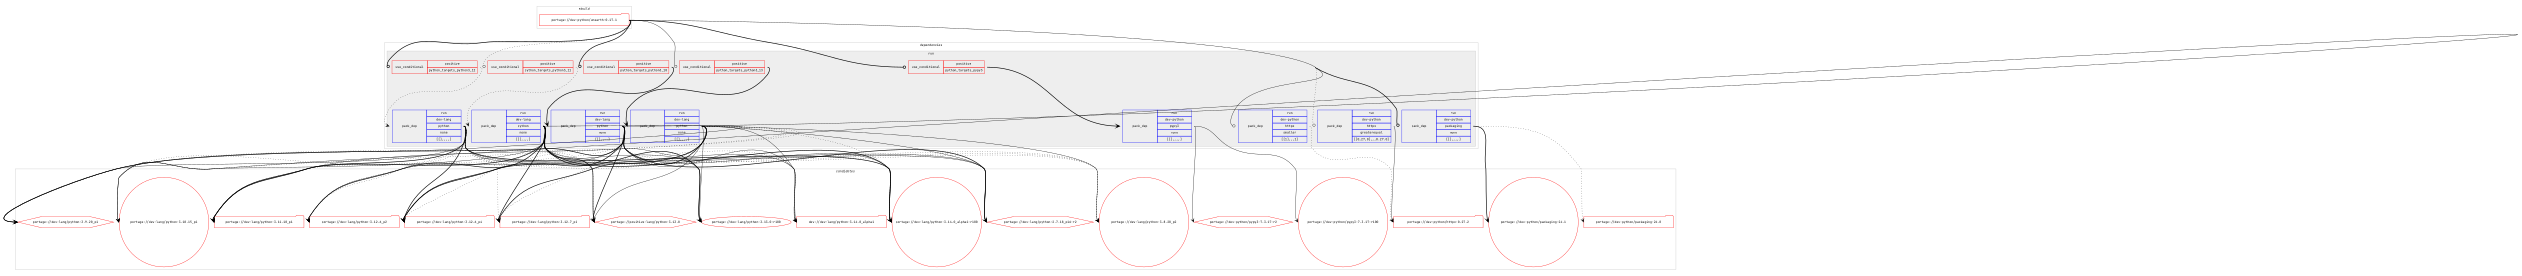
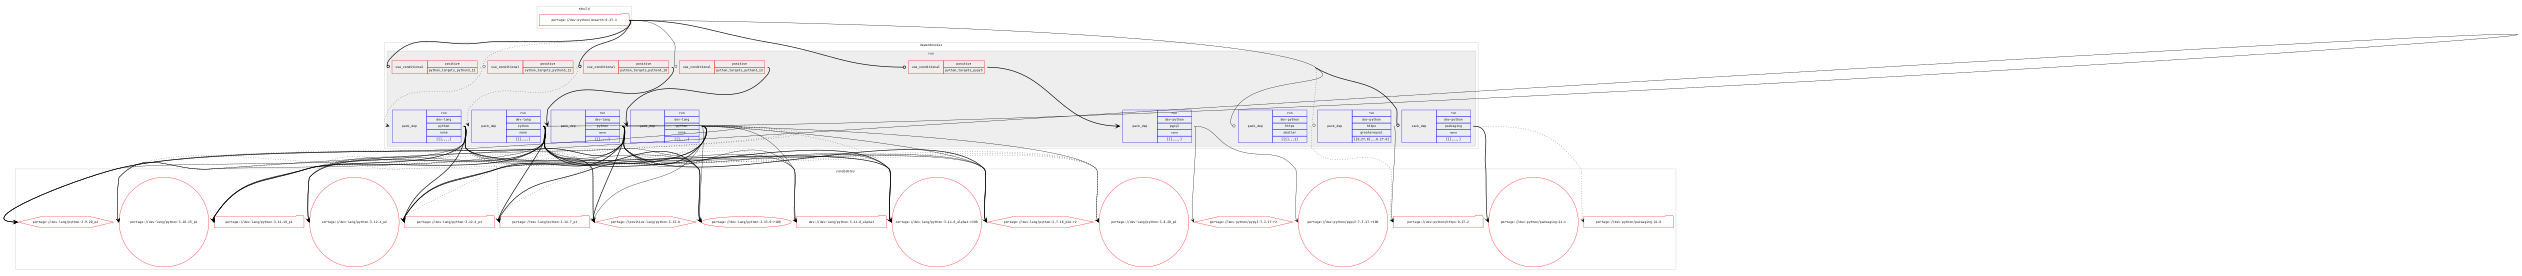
node "portage://dev-lang/python-3.12.6_p2": shape folder -> circle
